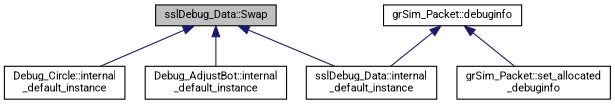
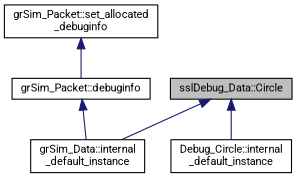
node "sslDebug_Data::Swap": label "sslDebug_Data::Swap" -> "sslDebug_Data::Circle"
edge "grSim_Packet::set_allocated _debuginfo" -> "grSim_Packet::debuginfo": reversed
node "Debug_AdjustBot::internal _default_instance": removed
node "sslDebug_Data::internal _default_instance": label "sslDebug_Data::internal _default_instance" -> "grSim_Data::internal _default_instance"
